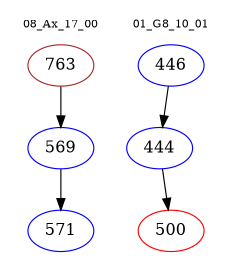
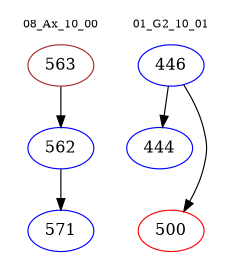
cluster "08_Ax_17_00": label "08_Ax_17_00" -> "08_Ax_10_00"
cluster "01_G8_10_01": label "01_G8_10_01" -> "01_G2_10_01"
node "763": label "763" -> "563"
node "569": label "569" -> "562"
edge "444" -> "500": now "446" -> "500"
